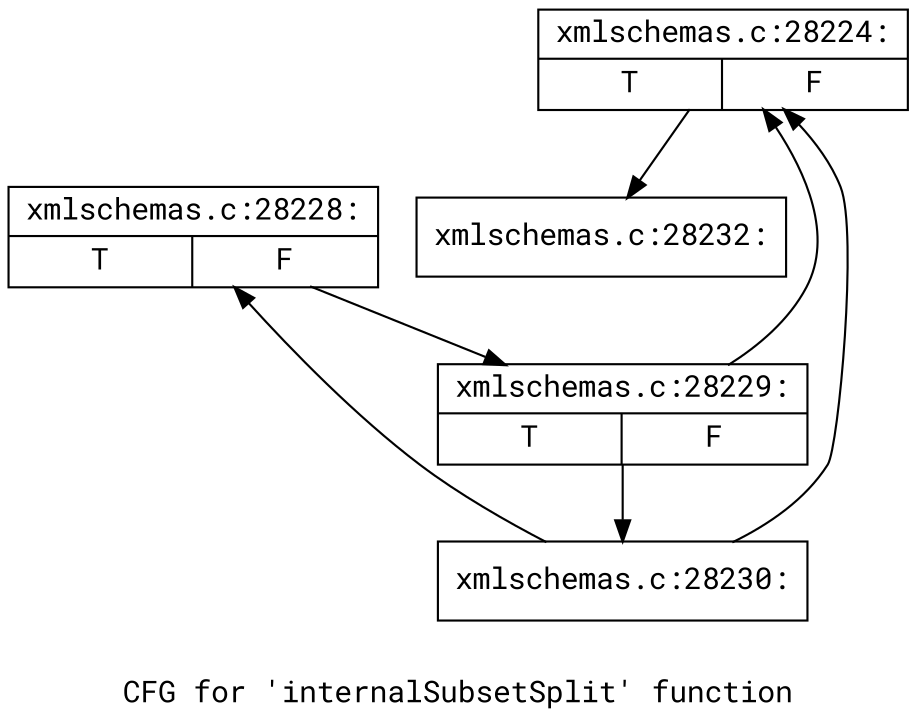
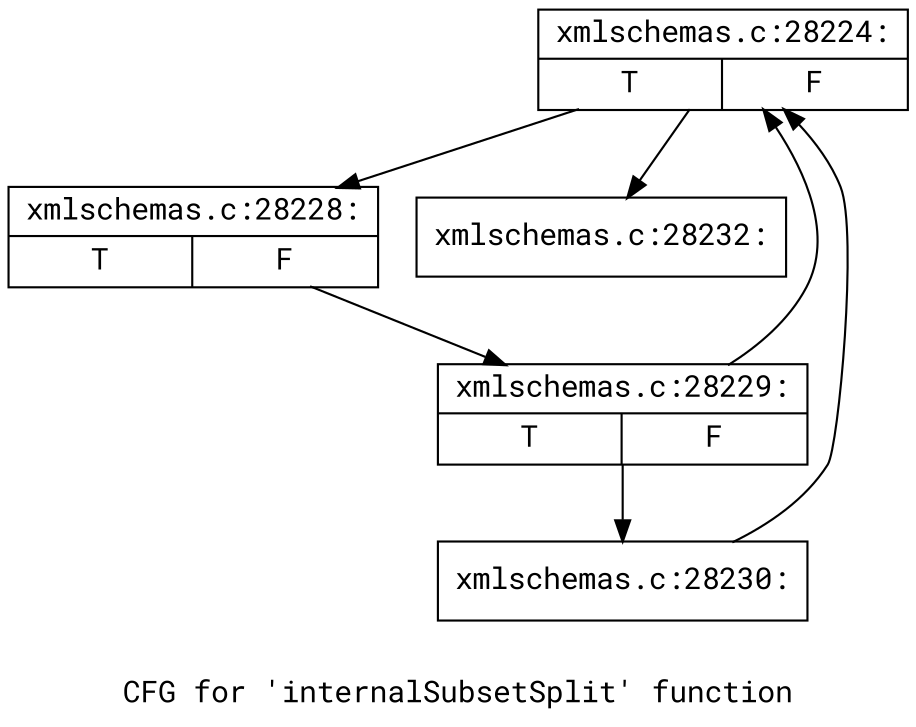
edge "xmlschemas.c:28230:" -> "xmlschemas.c:28228:": now "xmlschemas.c:28224:" -> "xmlschemas.c:28228:"
